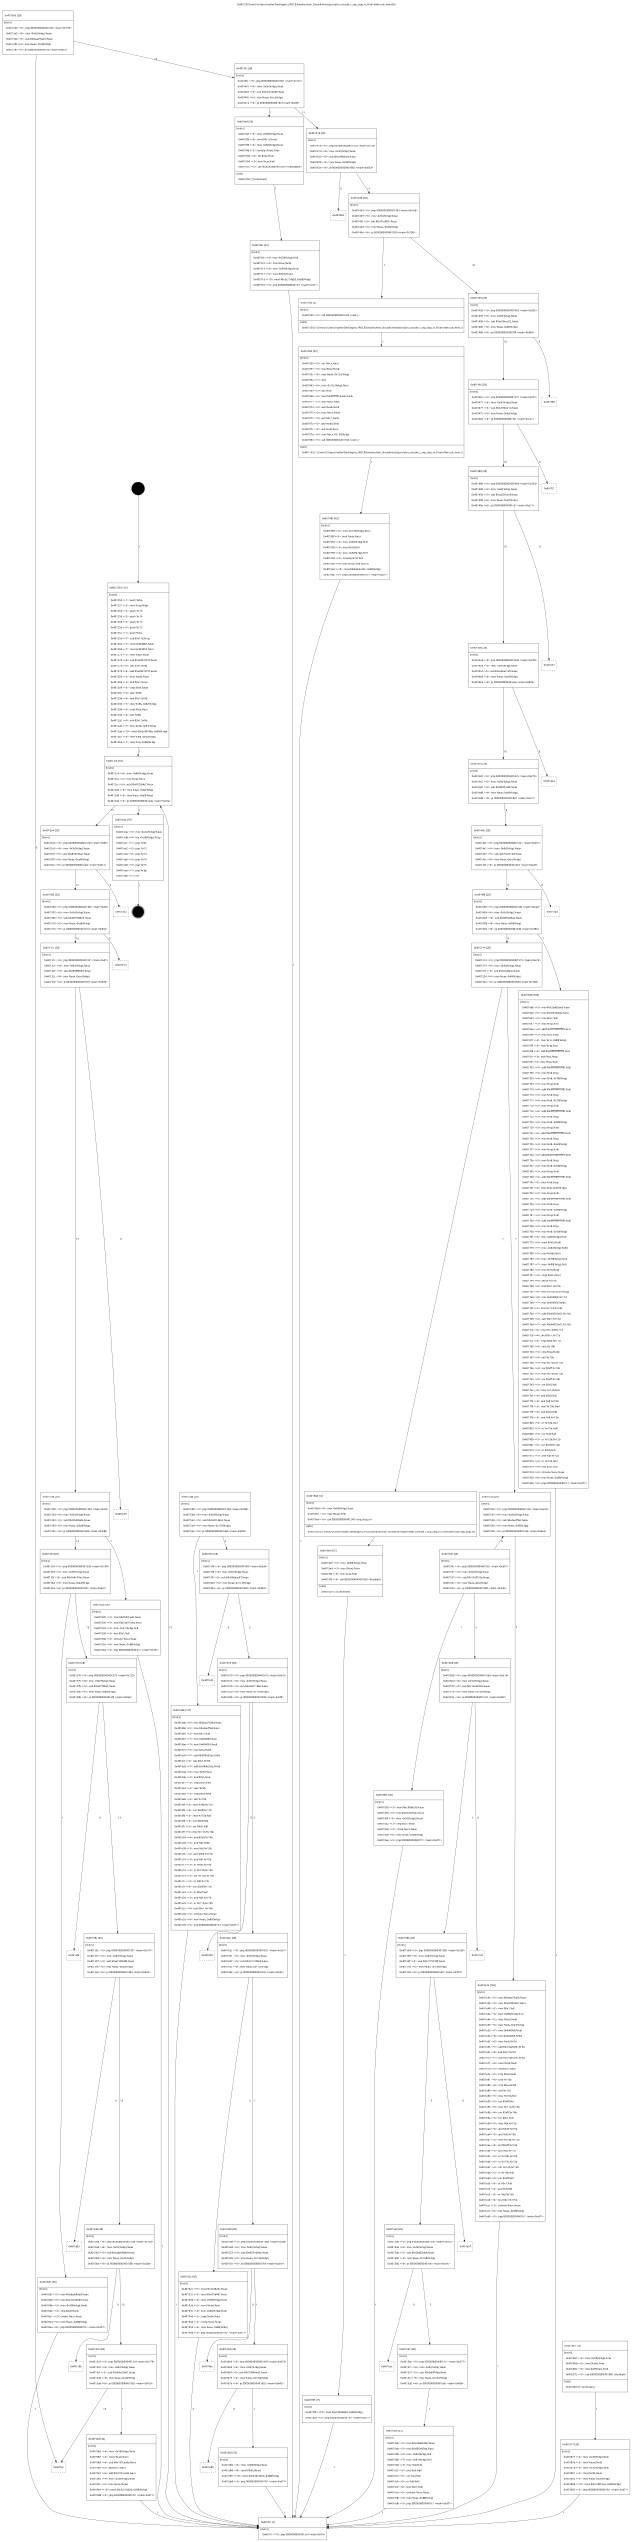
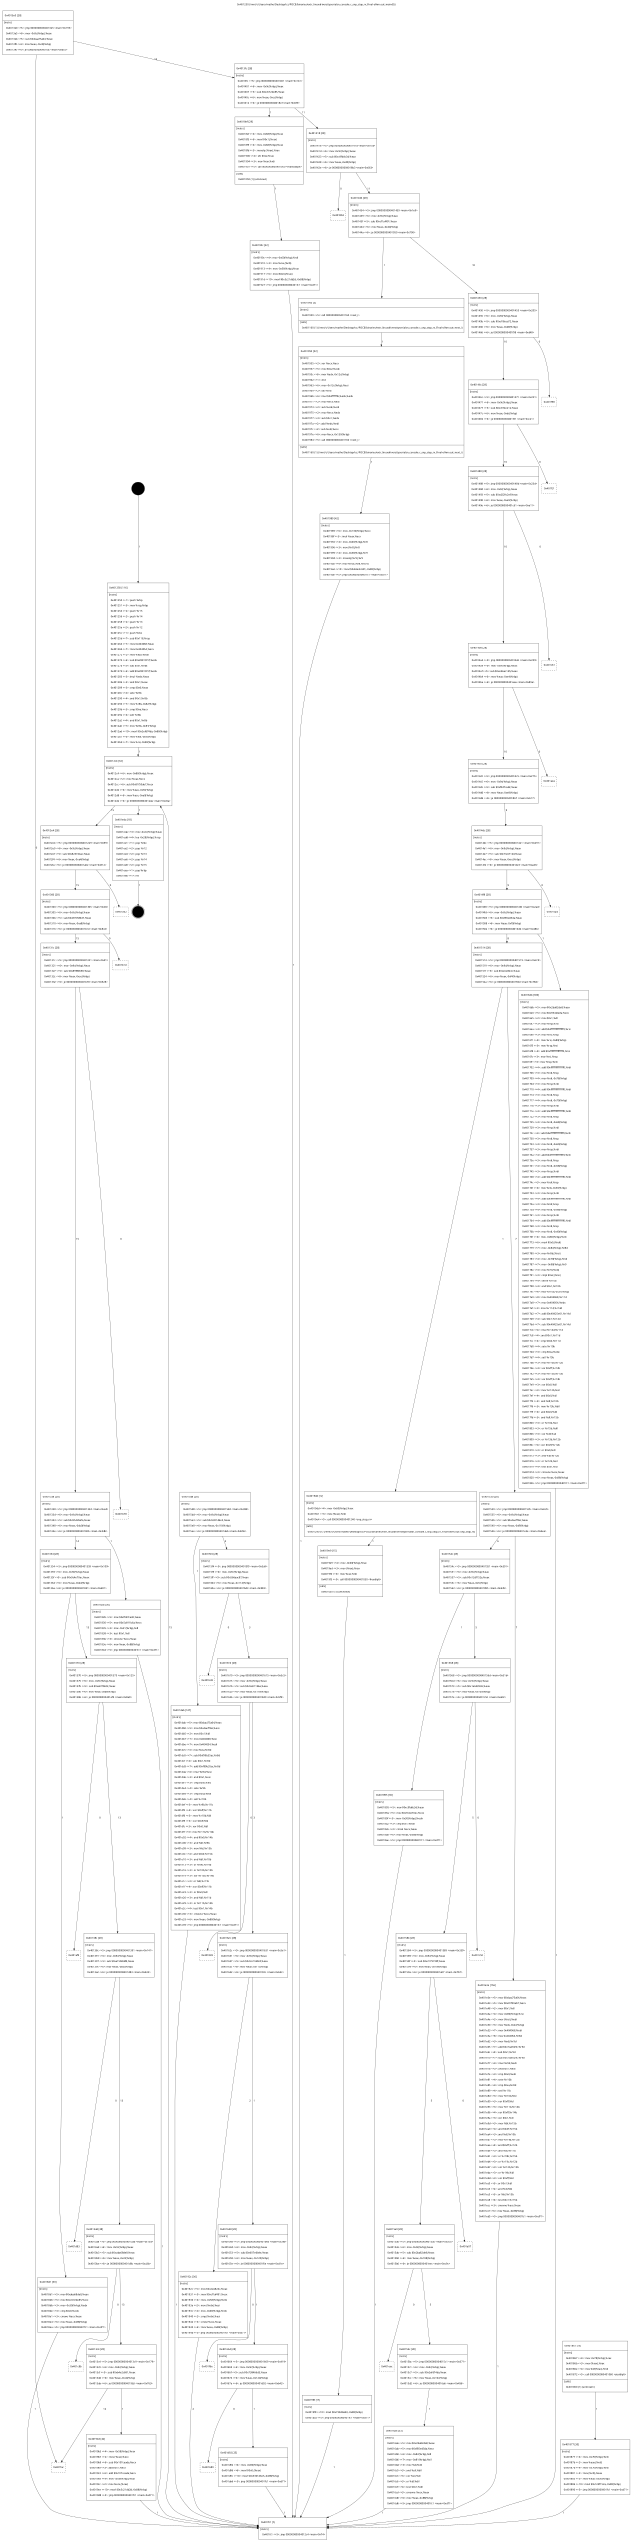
edge "0x40154c [28]" -> "0x401530 [28]": reversed
